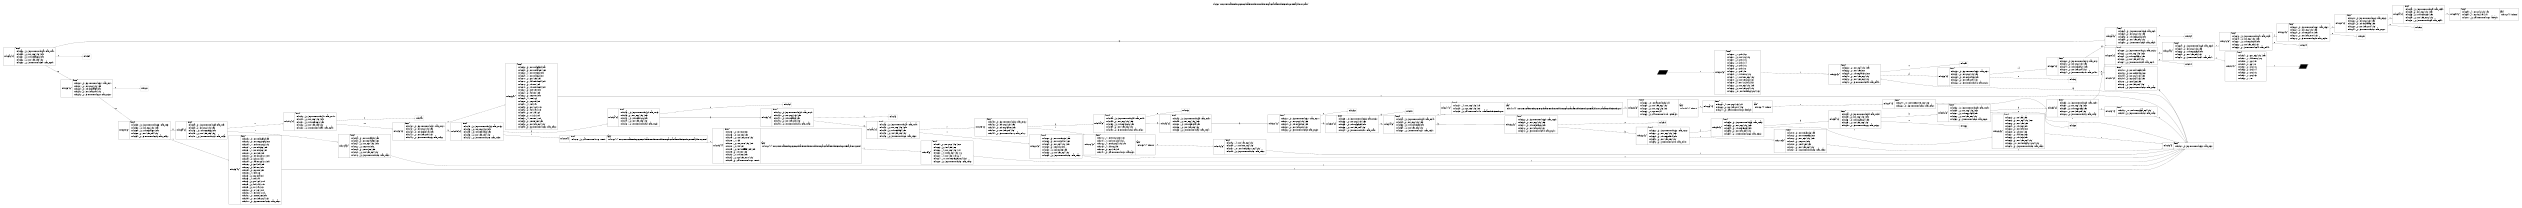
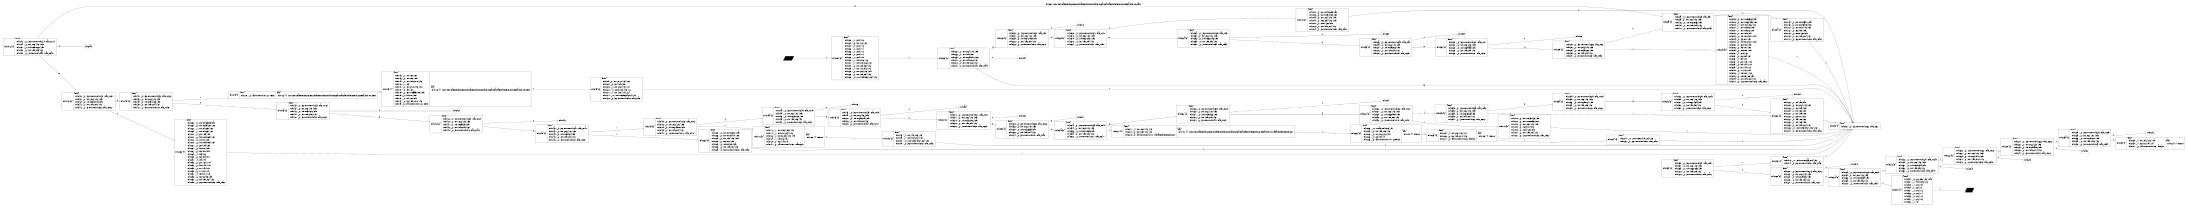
edge "0x4023a6 [28]" -> "0x40238a [28]": reversed
node "0x402a34": added
edge "0x4025d6 [28]" -> "0x4025f2 [28]": now "0x4025d6 [28]" -> "0x402823 [36]"
edge "0x4023fa [28]" -> "0x402416 [28]": reversed
node "0x402888": removed
node "0x4026b6": added
